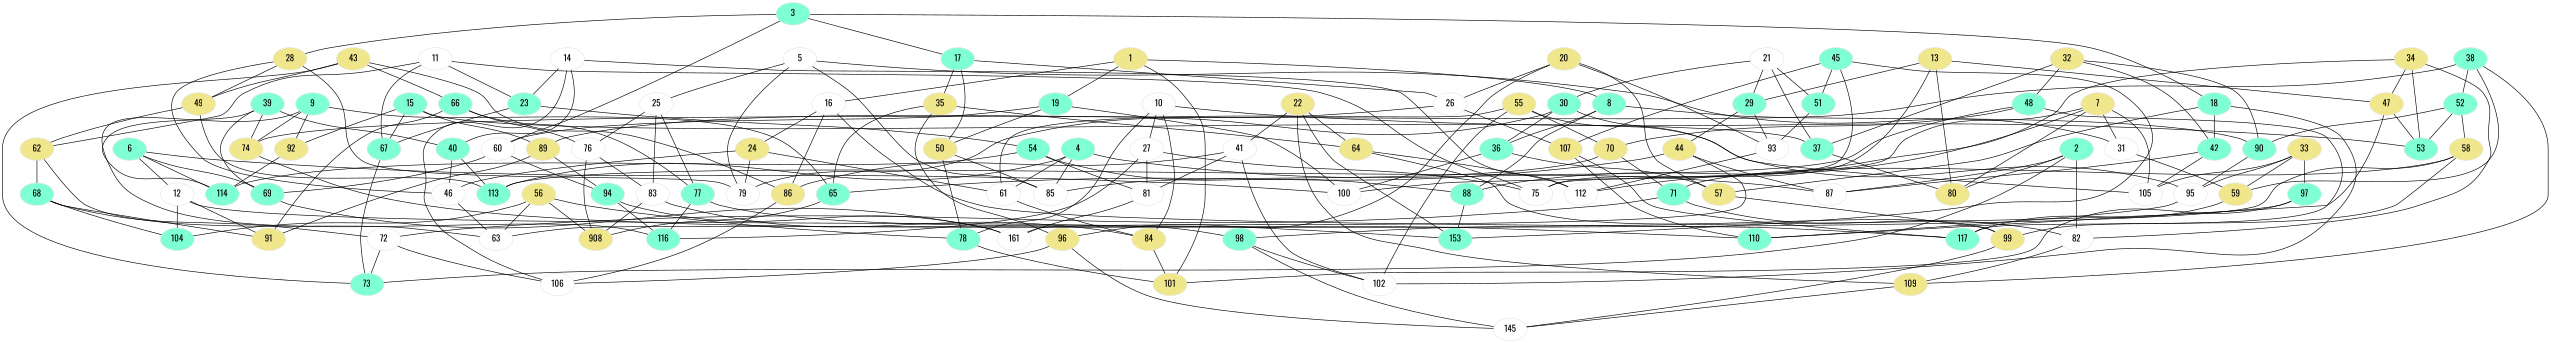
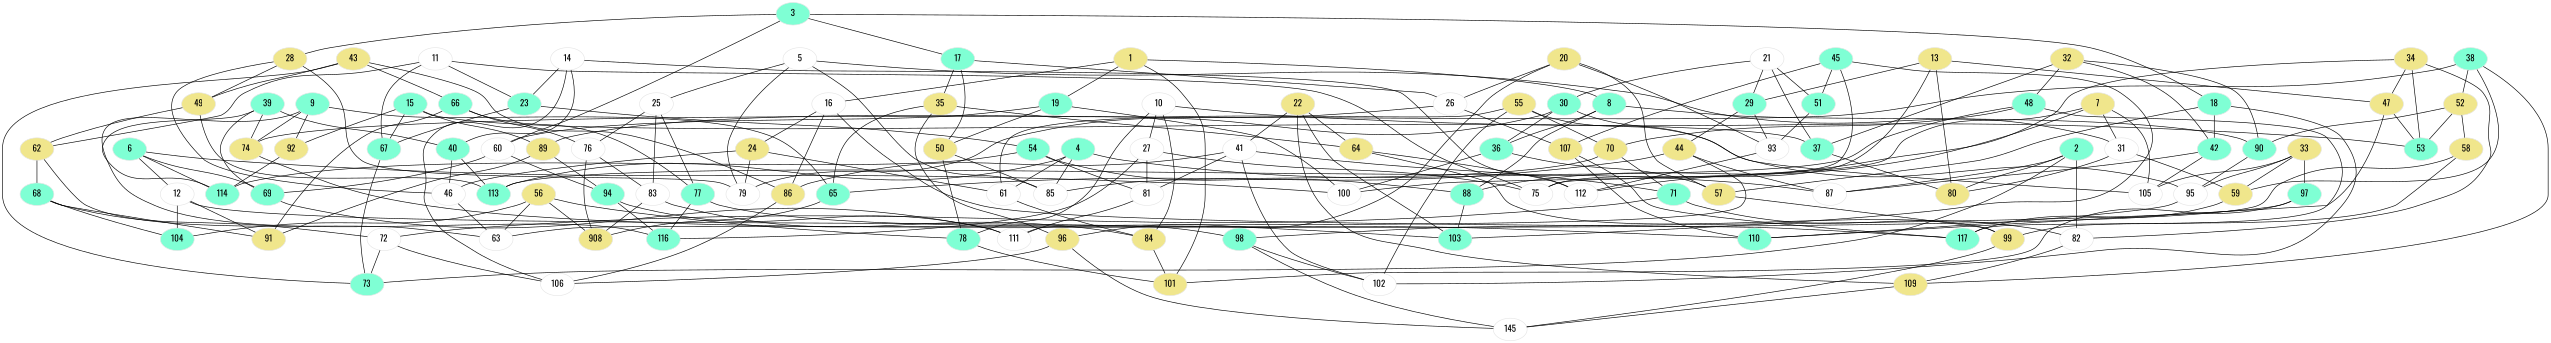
node "52": fillcolor aquamarine -> khaki
edge "7" -- "80": now "31" -- "80"
edge "58" -- "71": now "41" -- "71"
node "161": label "161" -> "111"
node "153": label "153" -> "103"
